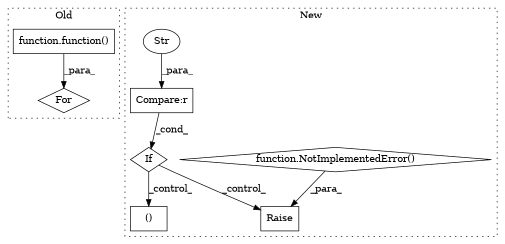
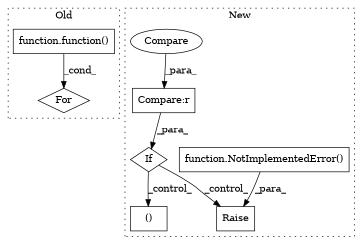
node "Str": label "Str" -> "Compare"
edge "function.function()" -> "For": label "_para_" -> "_cond_"
edge "Compare:r" -> "If": label "_cond_" -> "_para_"
node "function.NotImplementedError()": shape diamond -> box
